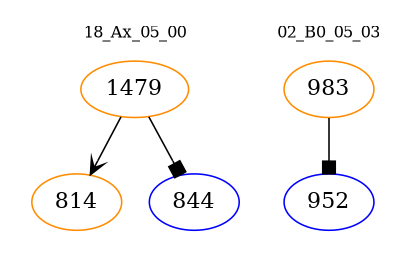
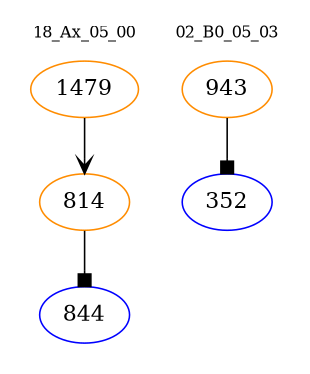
node "983": label "983" -> "943"
edge "1479" -> "844": now "814" -> "844"
node "952": label "952" -> "352"
